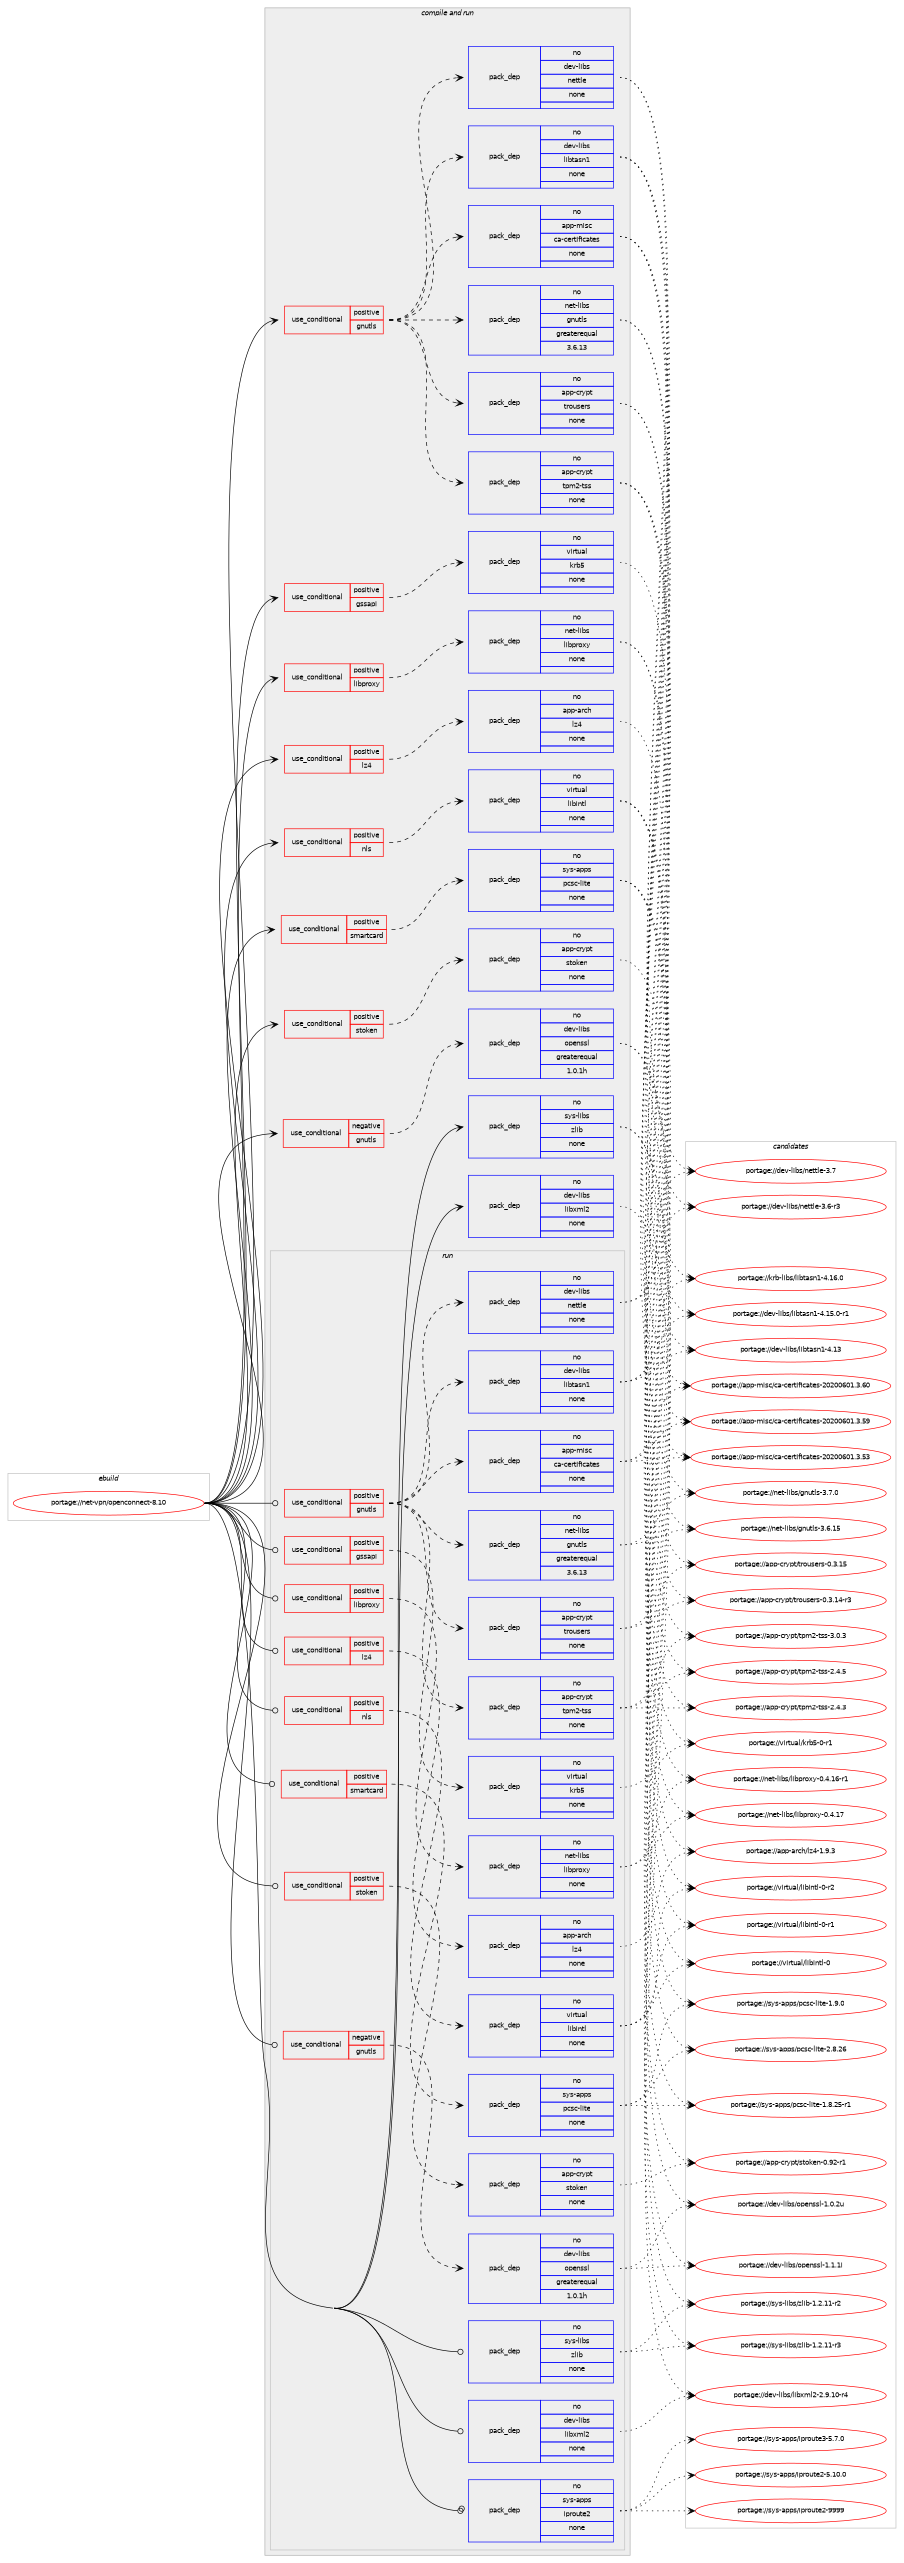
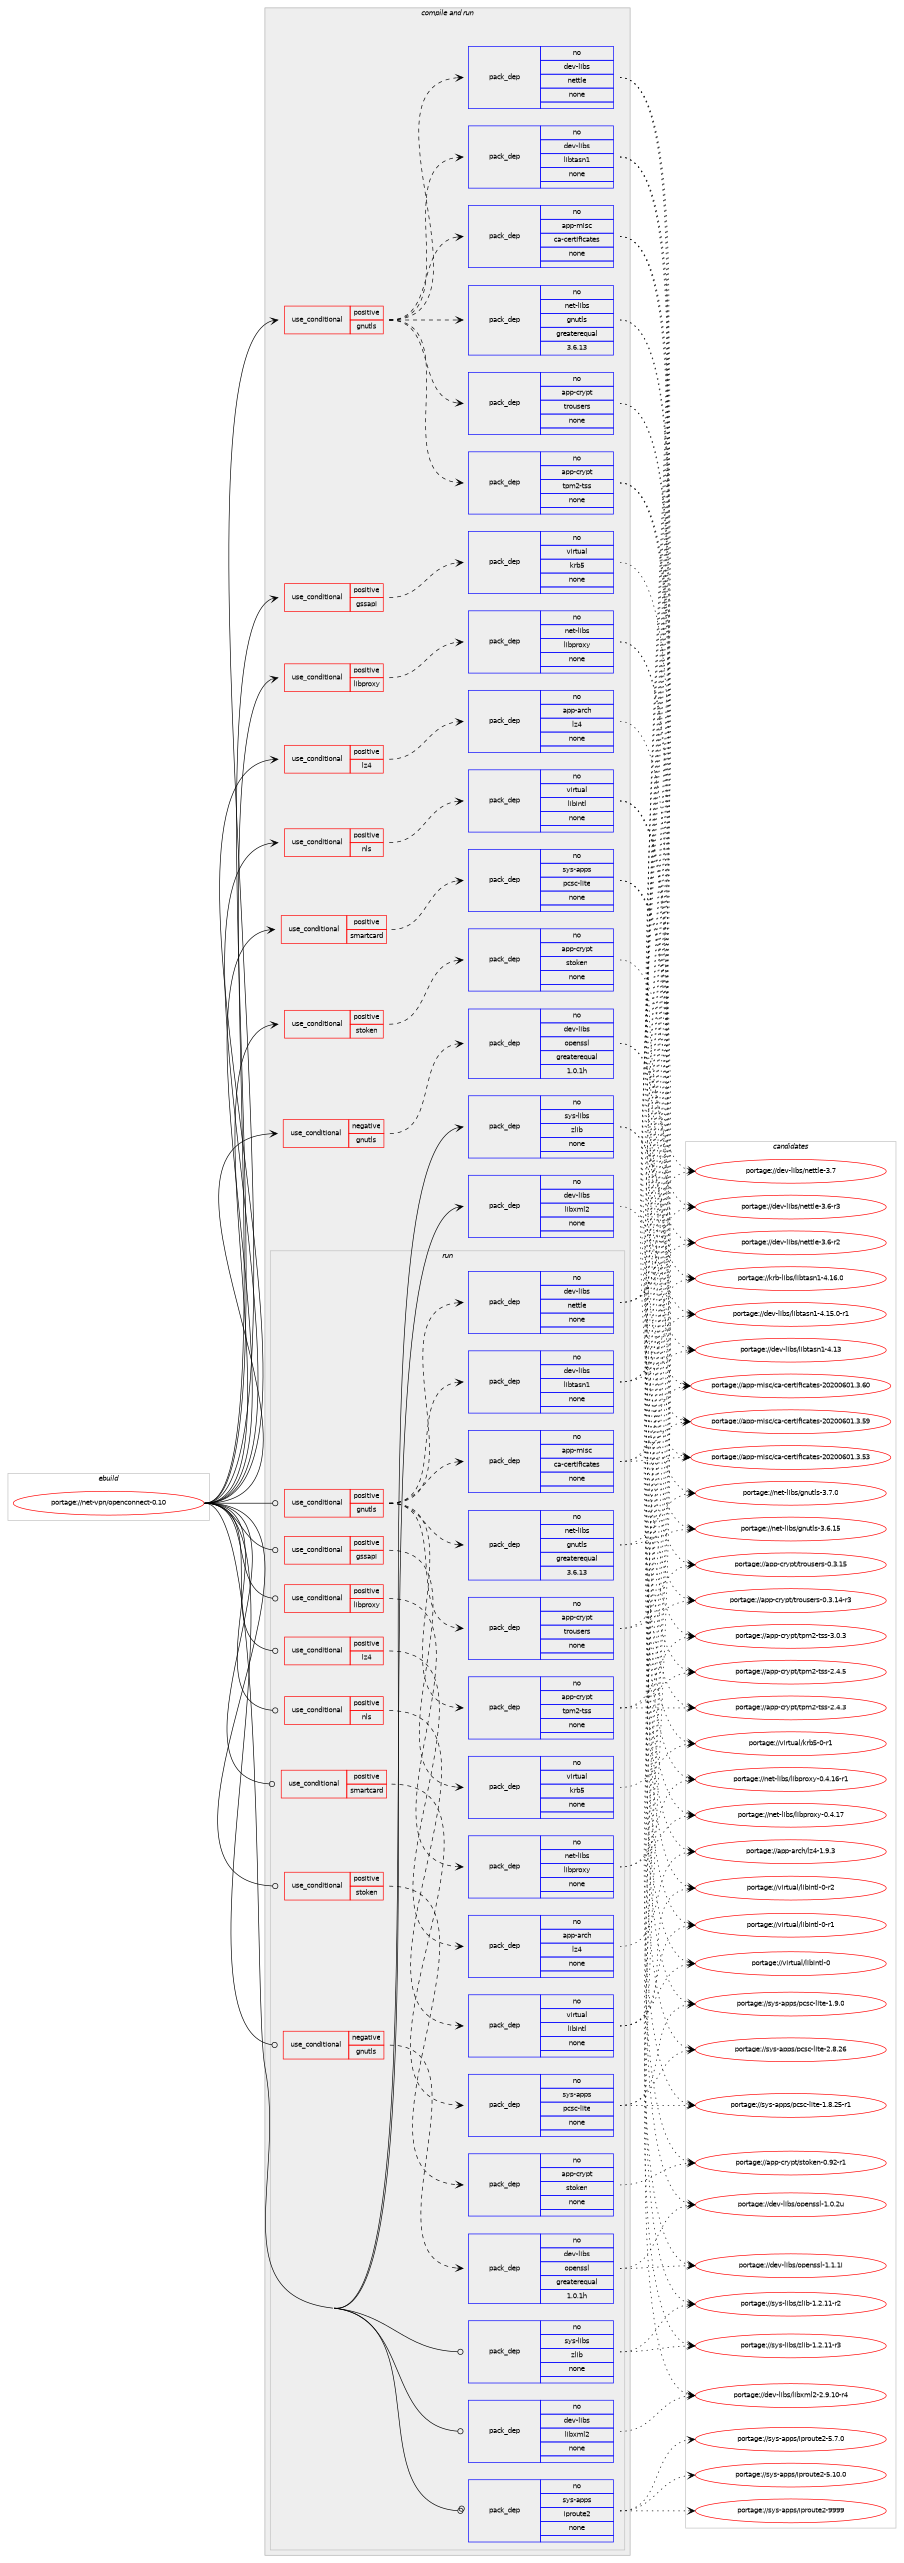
node "portage://dev-libs/nettle-3.6-r2": added
node "portage://net-vpn/openconnect-8.10": label "portage://net-vpn/openconnect-8.10" -> "portage://net-vpn/openconnect-0.10"
node "portage://sys-apps/iproute3-5.7.0": label "portage://sys-apps/iproute3-5.7.0" -> "portage://sys-apps/iproute2-5.7.0"
